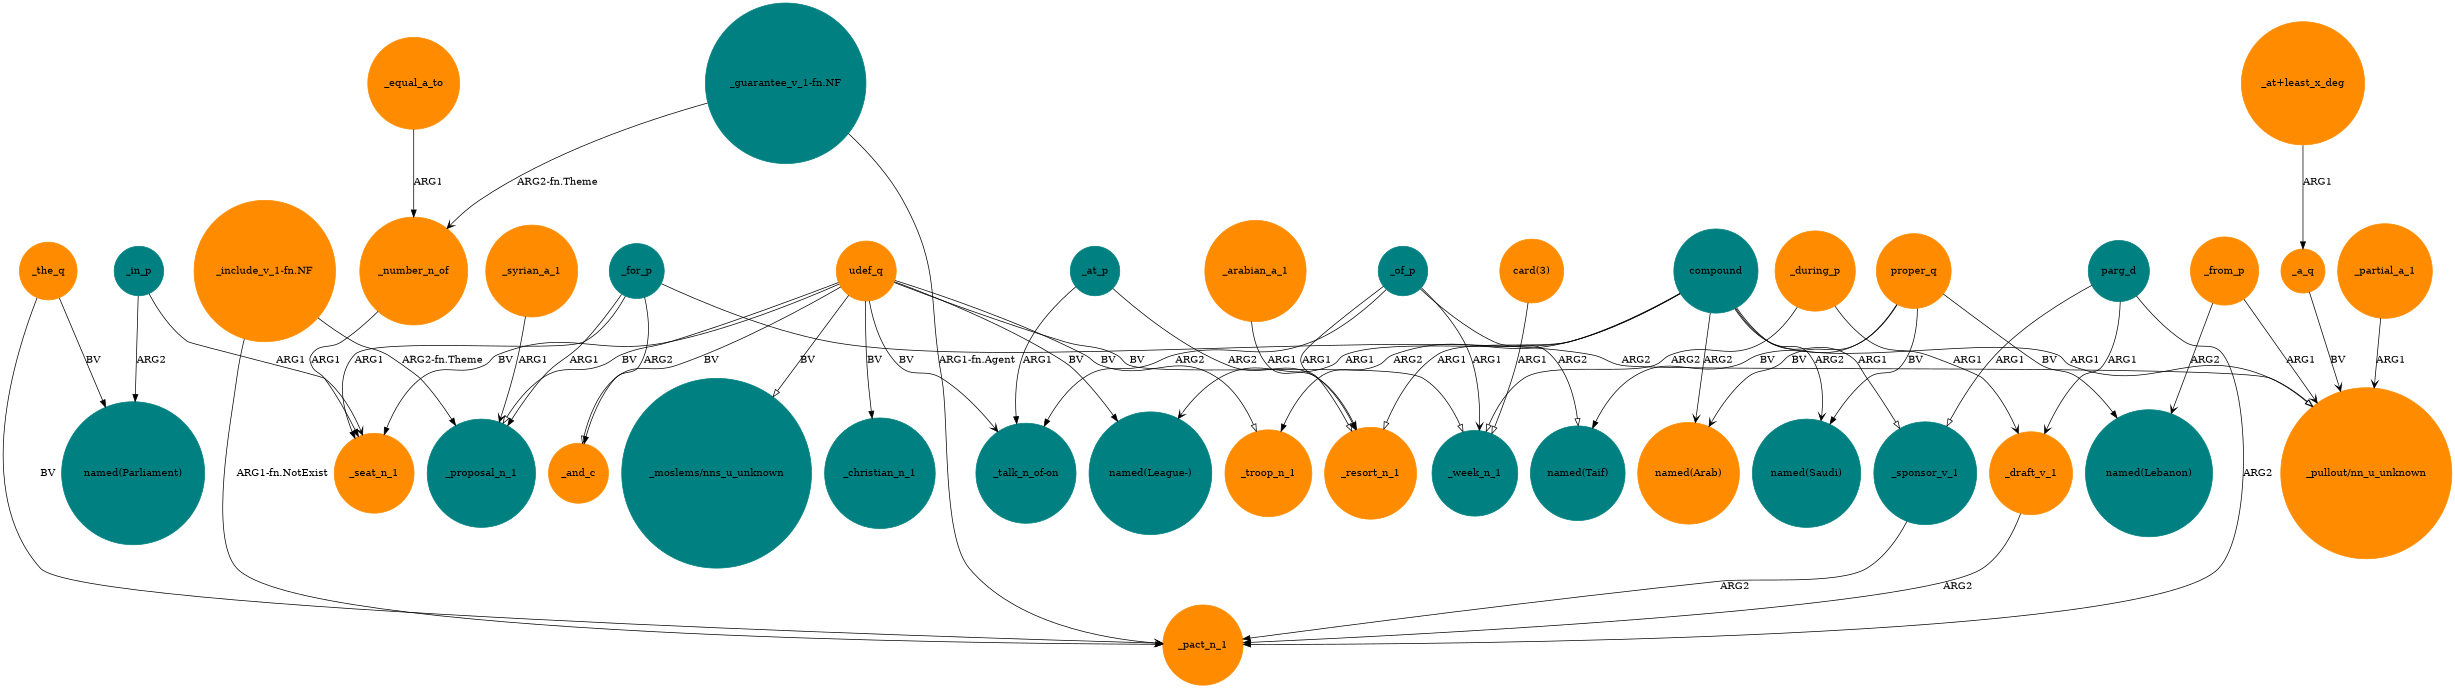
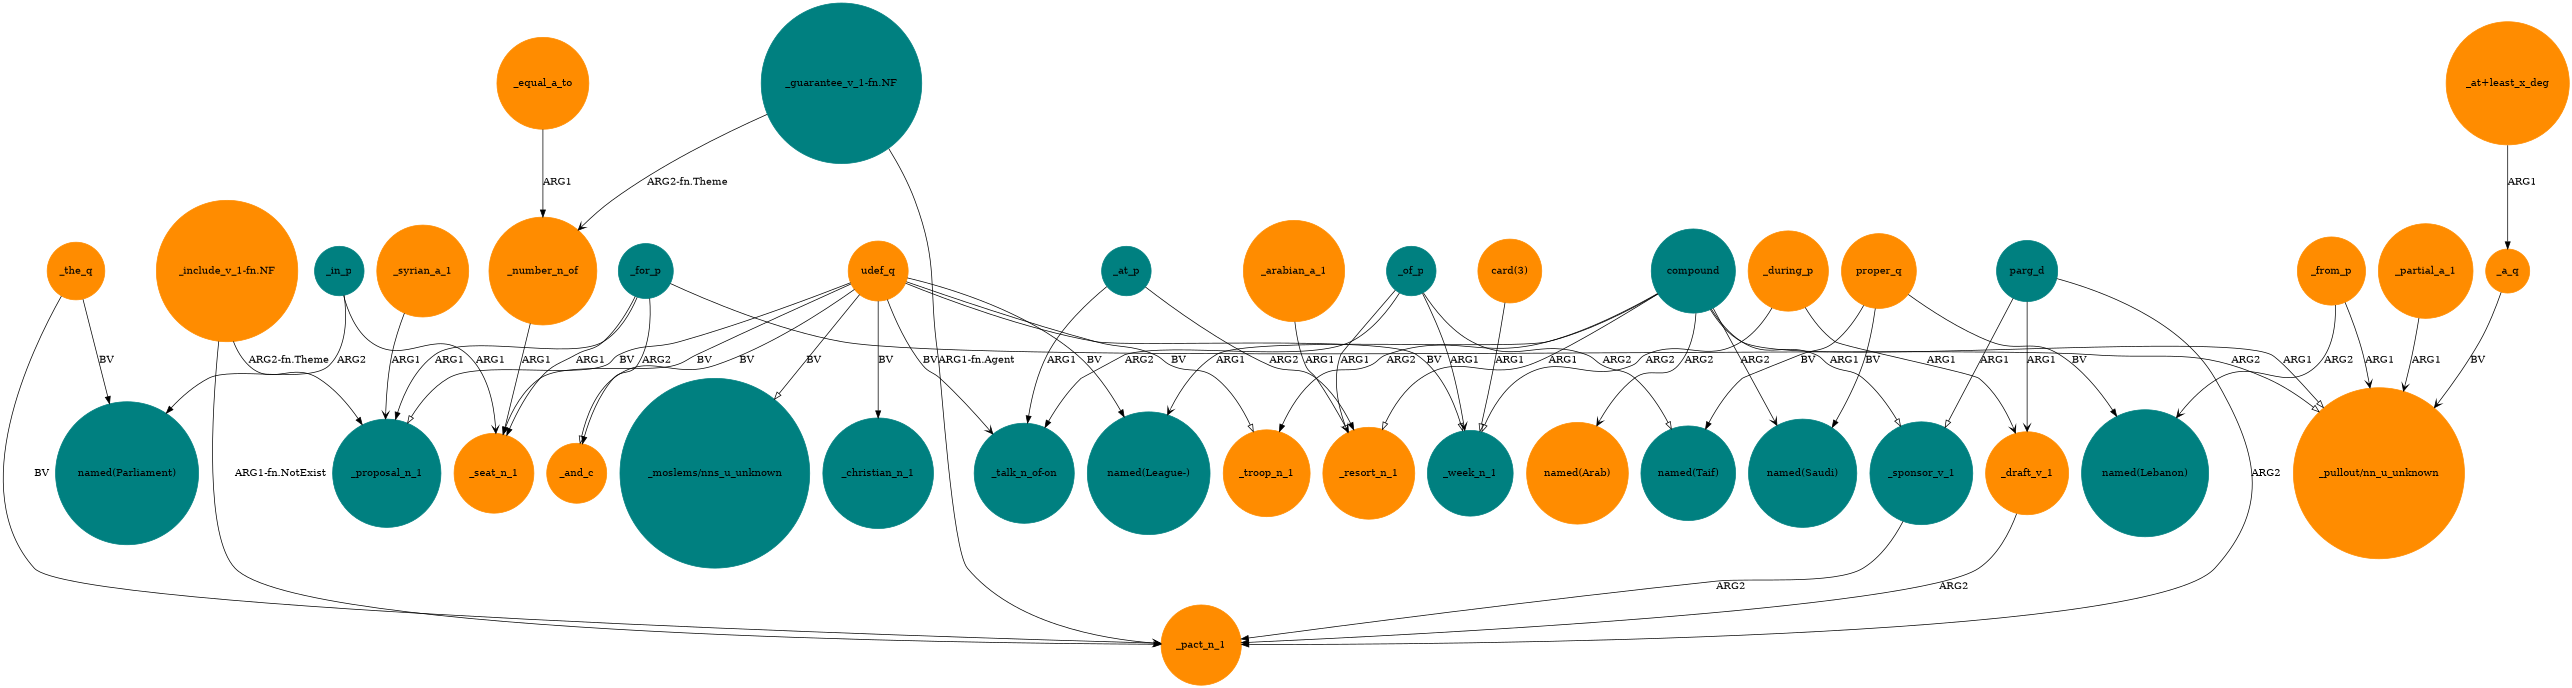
edge "proper_q" -> "named(Arab)": removed, label "BV"
